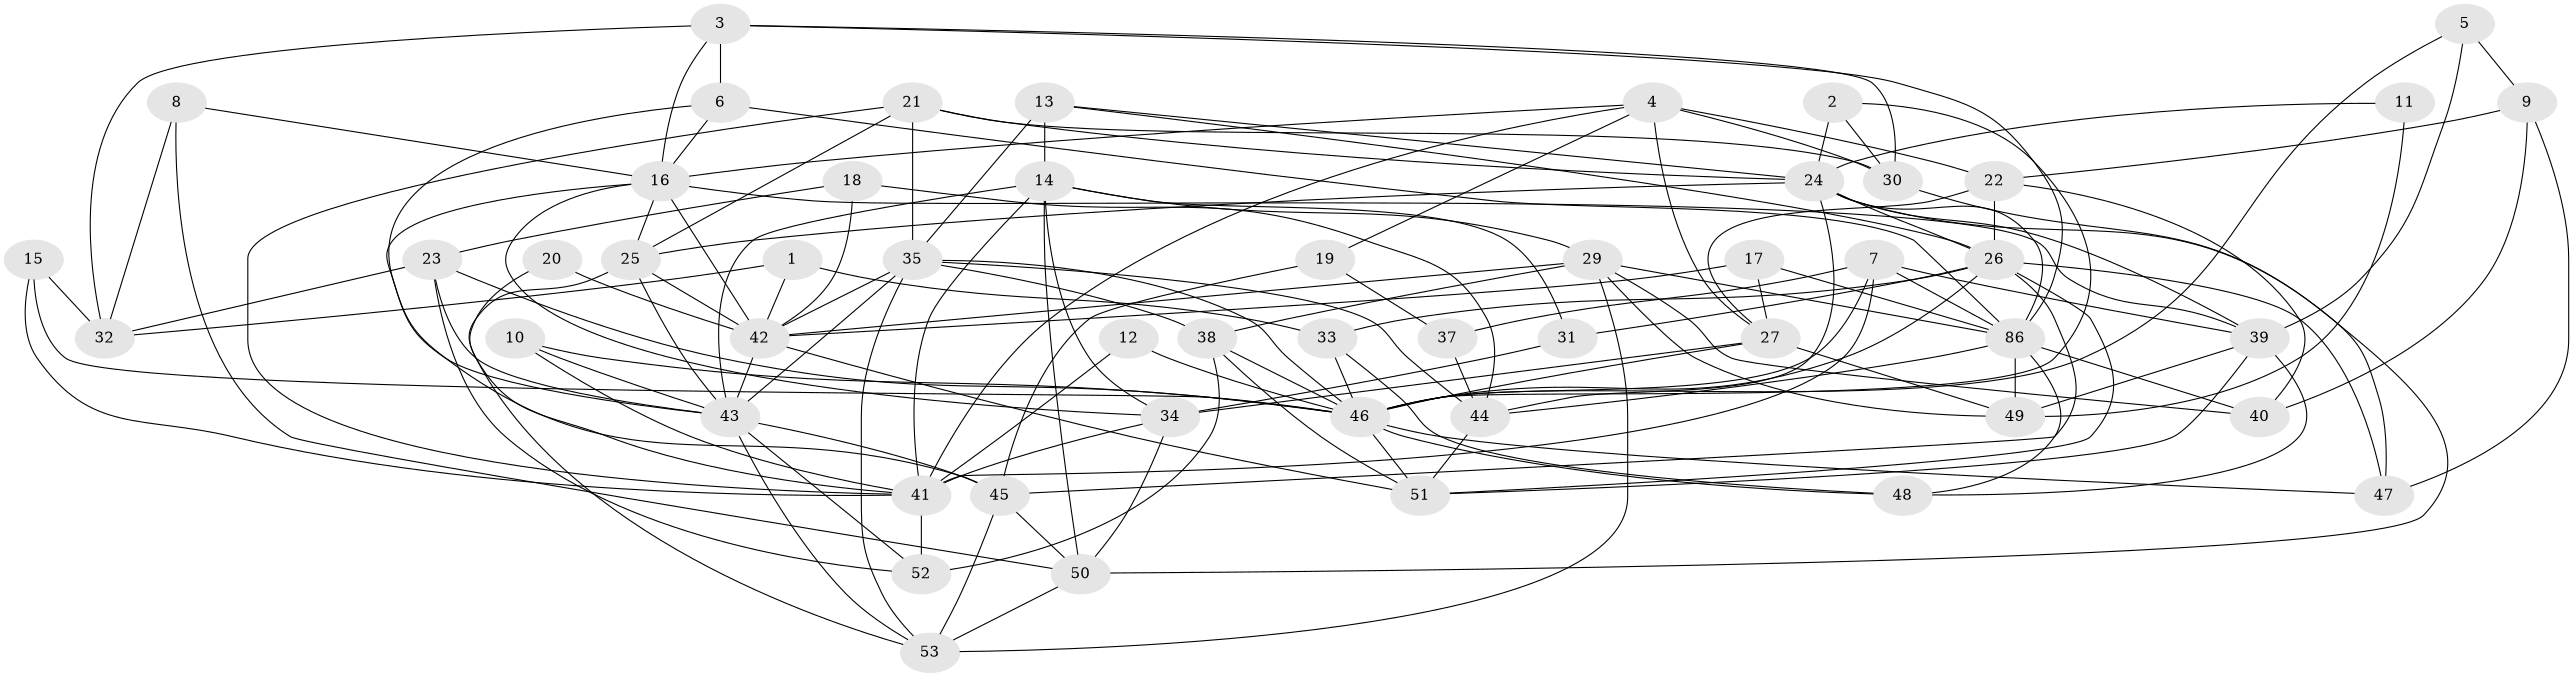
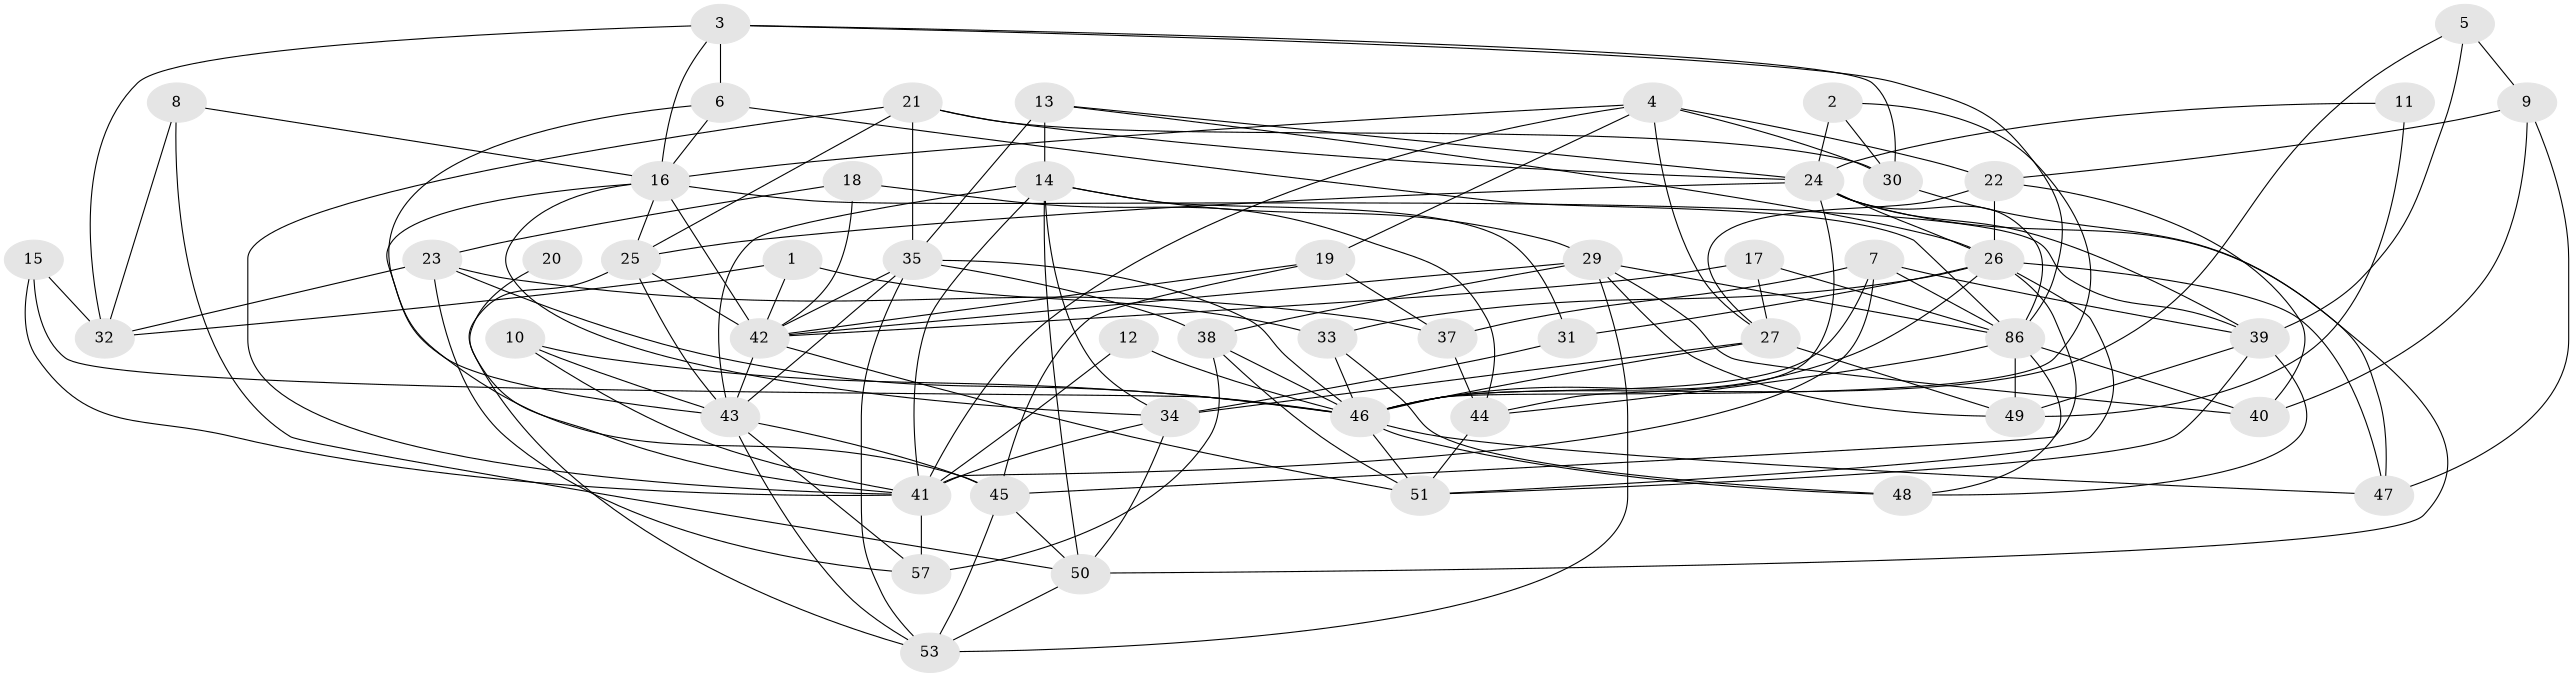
edge "35" -- "44": removed
edge "20" -- "42": now "19" -- "42"
edge "23" -- "43": now "23" -- "37"
node "52": label "52" -> "57"
